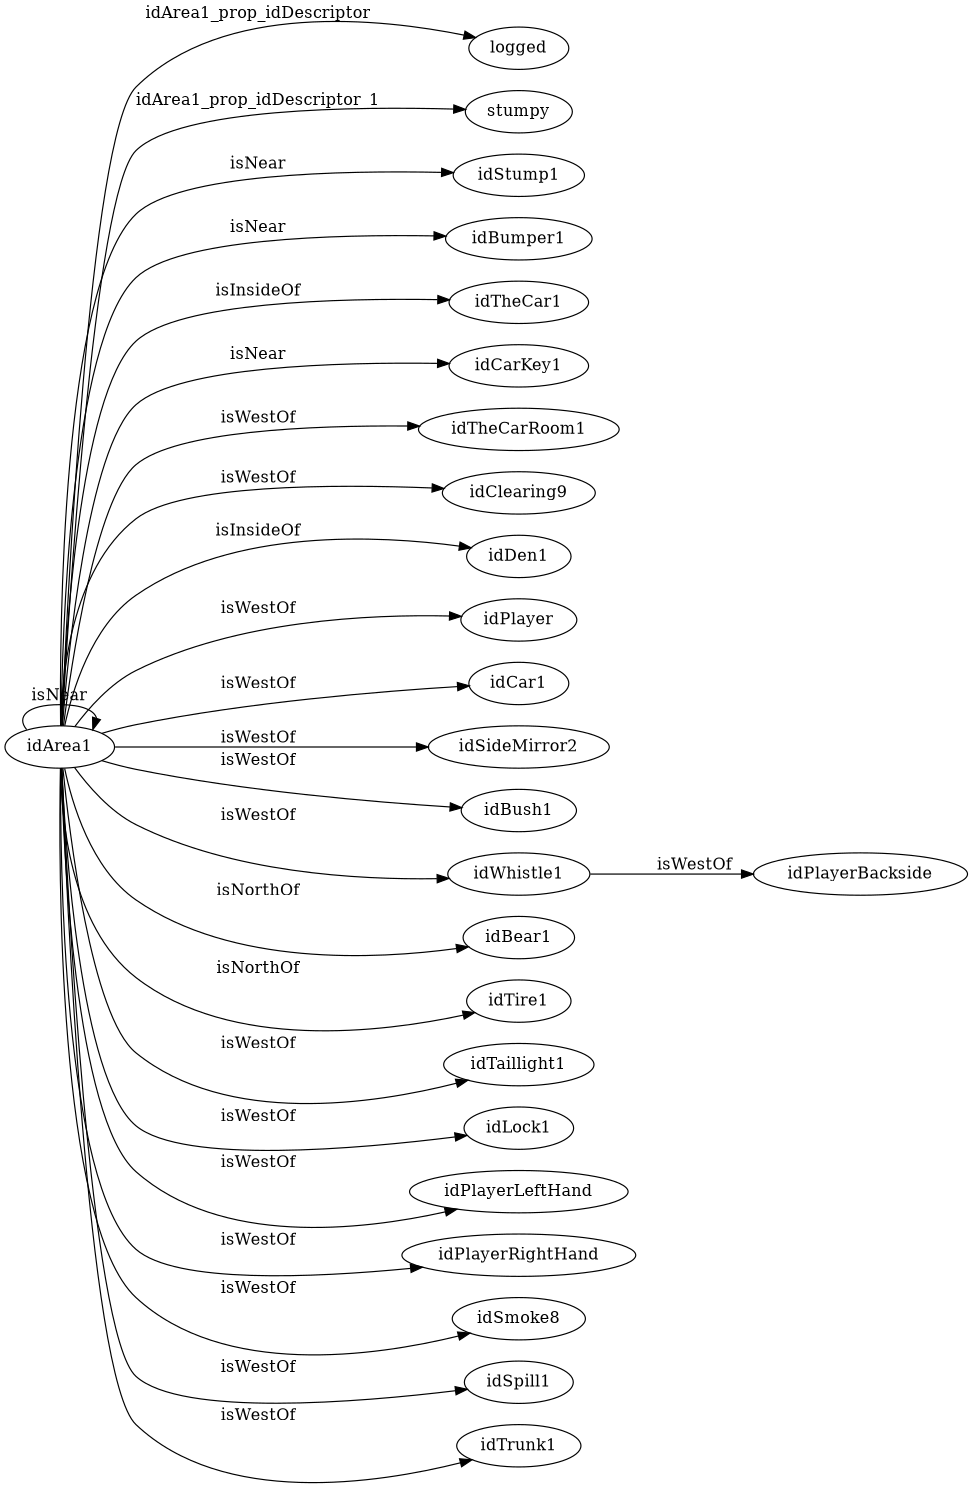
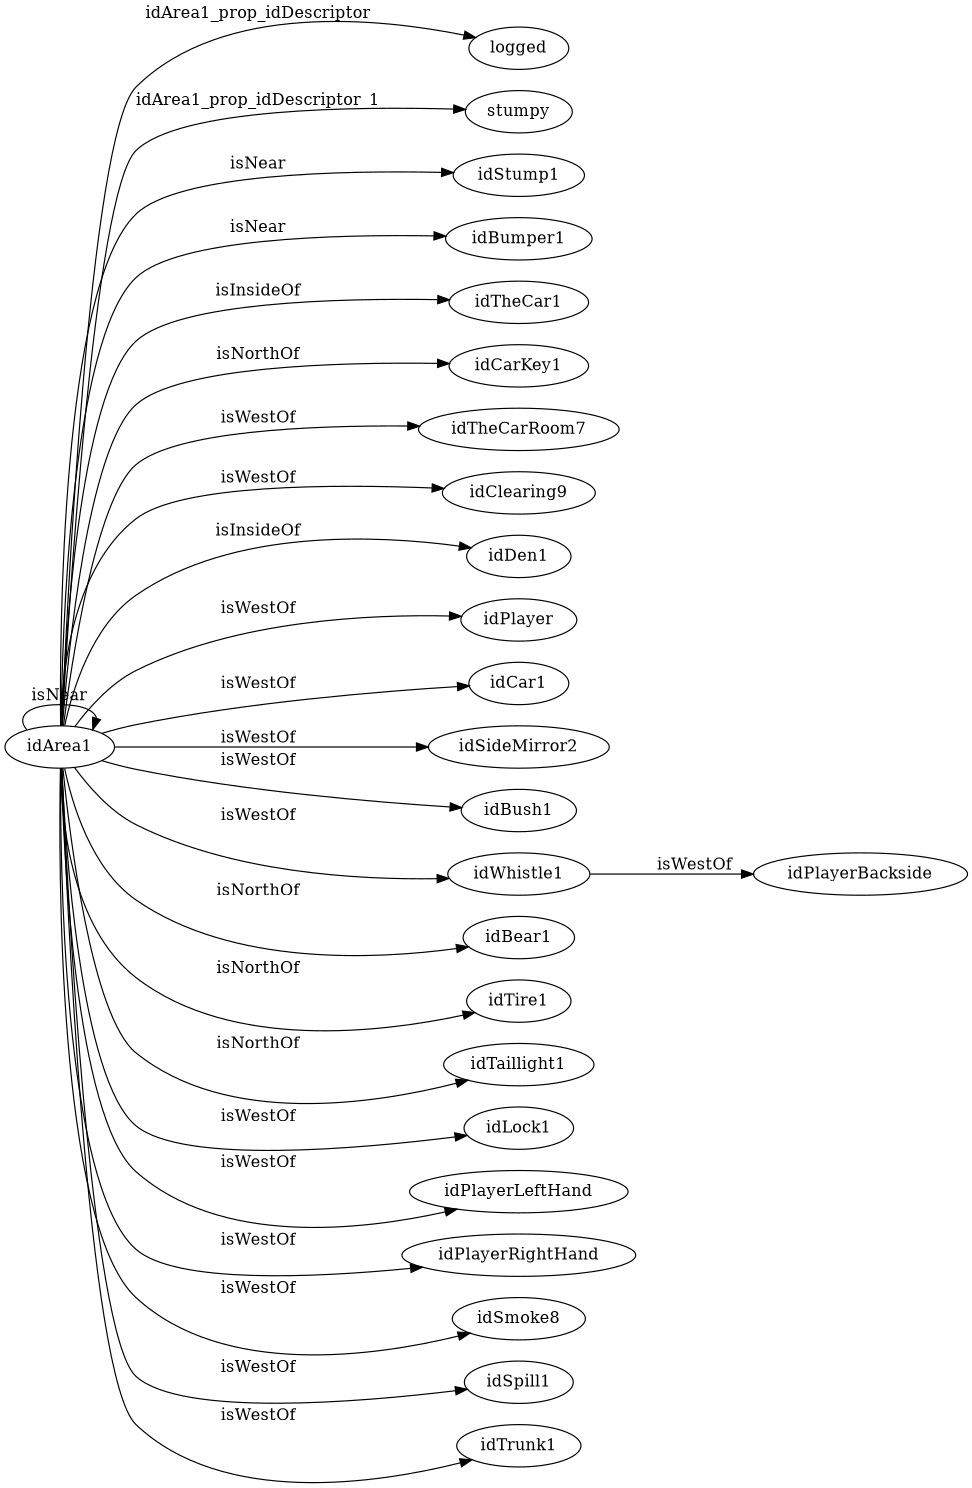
edge "idArea1" -> "idCarKey1": label "isNear" -> "isNorthOf"
node "idTheCarRoom1": label "idTheCarRoom1" -> "idTheCarRoom7"
edge "idArea1" -> "idTaillight1": label "isWestOf" -> "isNorthOf"
